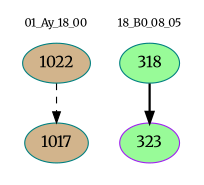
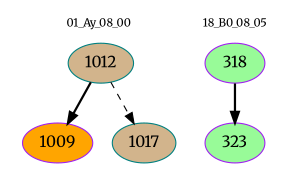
cluster "01_Ay_18_00": label "01_Ay_18_00" -> "01_Ay_08_00"
node "1022": label "1022" -> "1012"
node "318": color teal -> purple
node "1009": added
